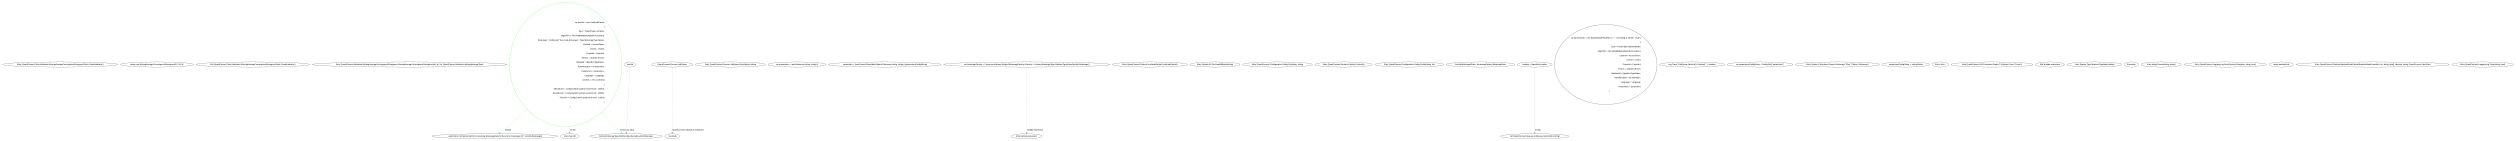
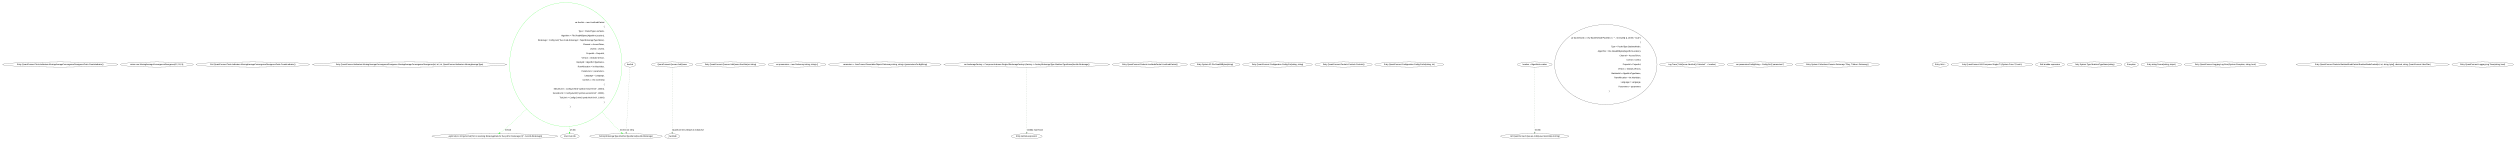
node "liveJob.BrokerageData = brokerageFactory.BrokerageData": removed
node "parametersConfigString != string.Empty": removed
node "return backtestJob;": removed
